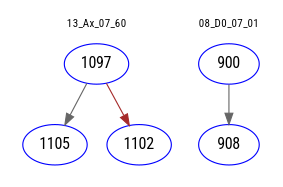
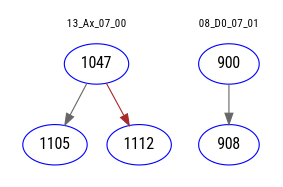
cluster "13_Ax_07_60": label "13_Ax_07_60" -> "13_Ax_07_00"
node "1097": label "1097" -> "1047"
node "1102": label "1102" -> "1112"
